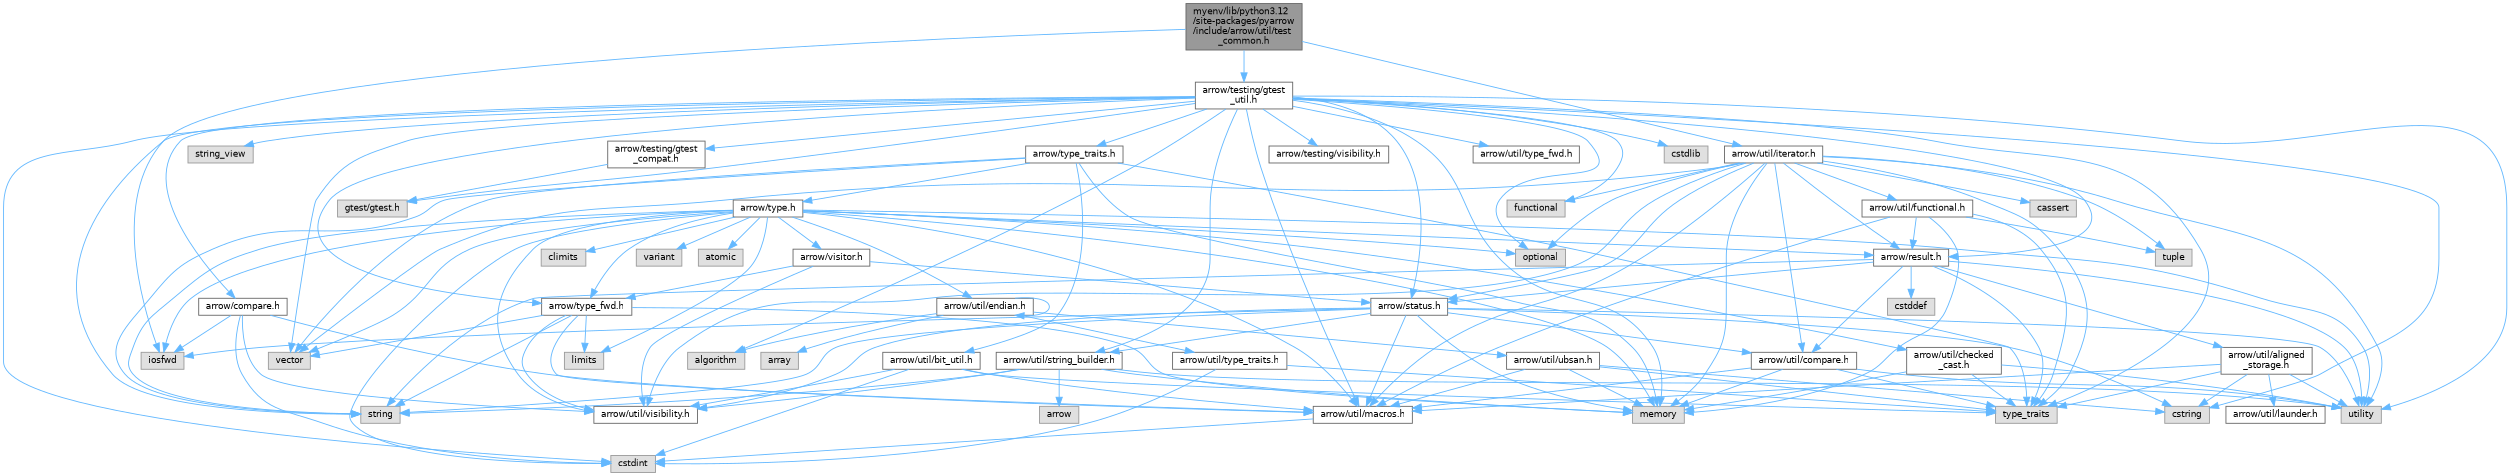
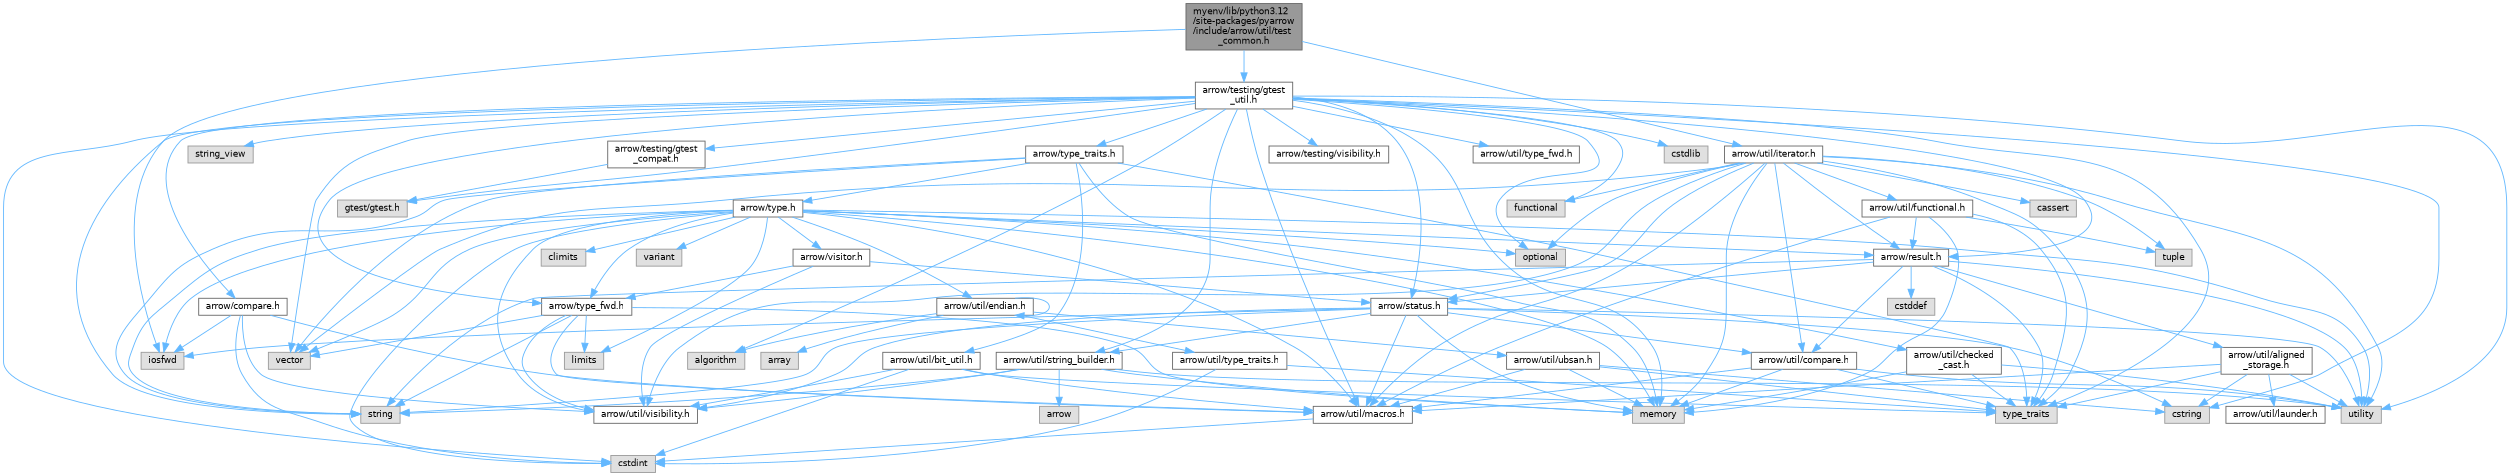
node "atomic": removed
